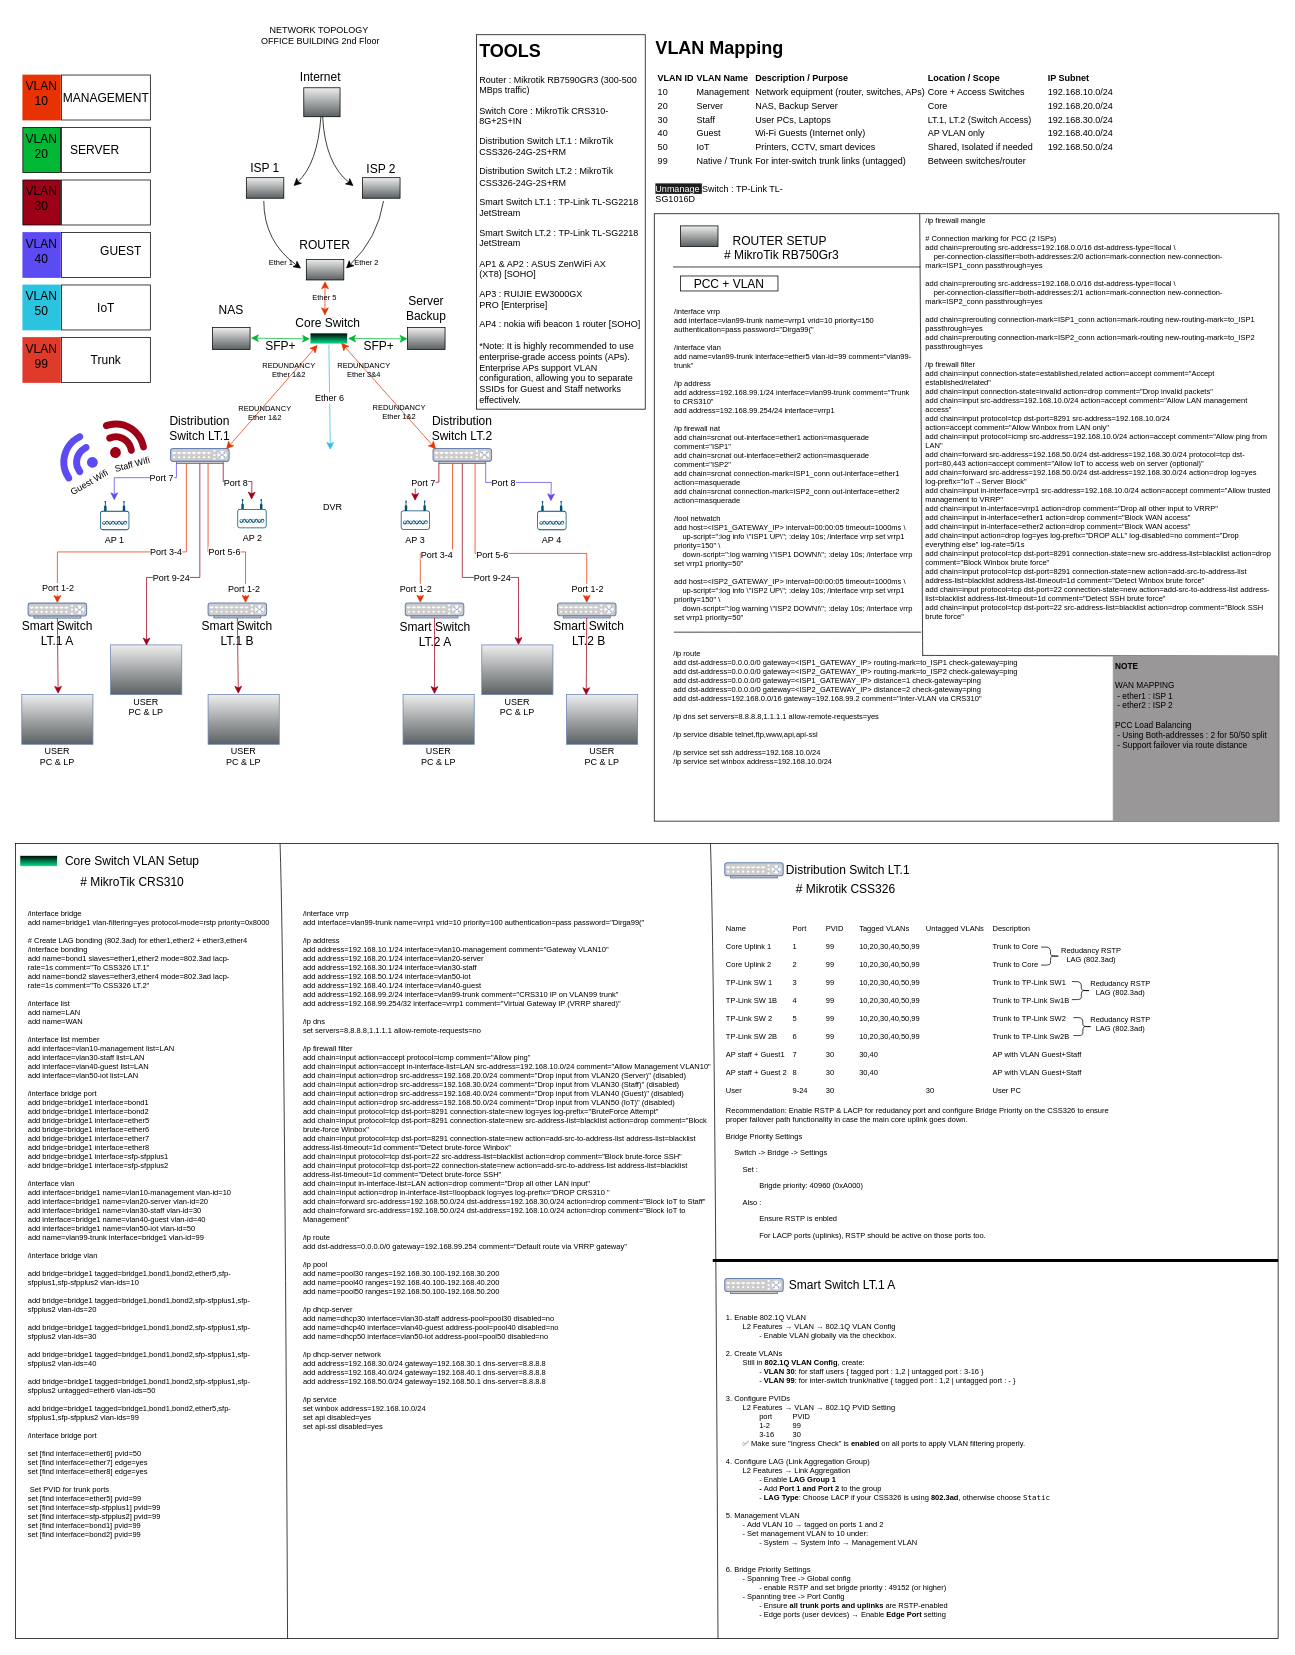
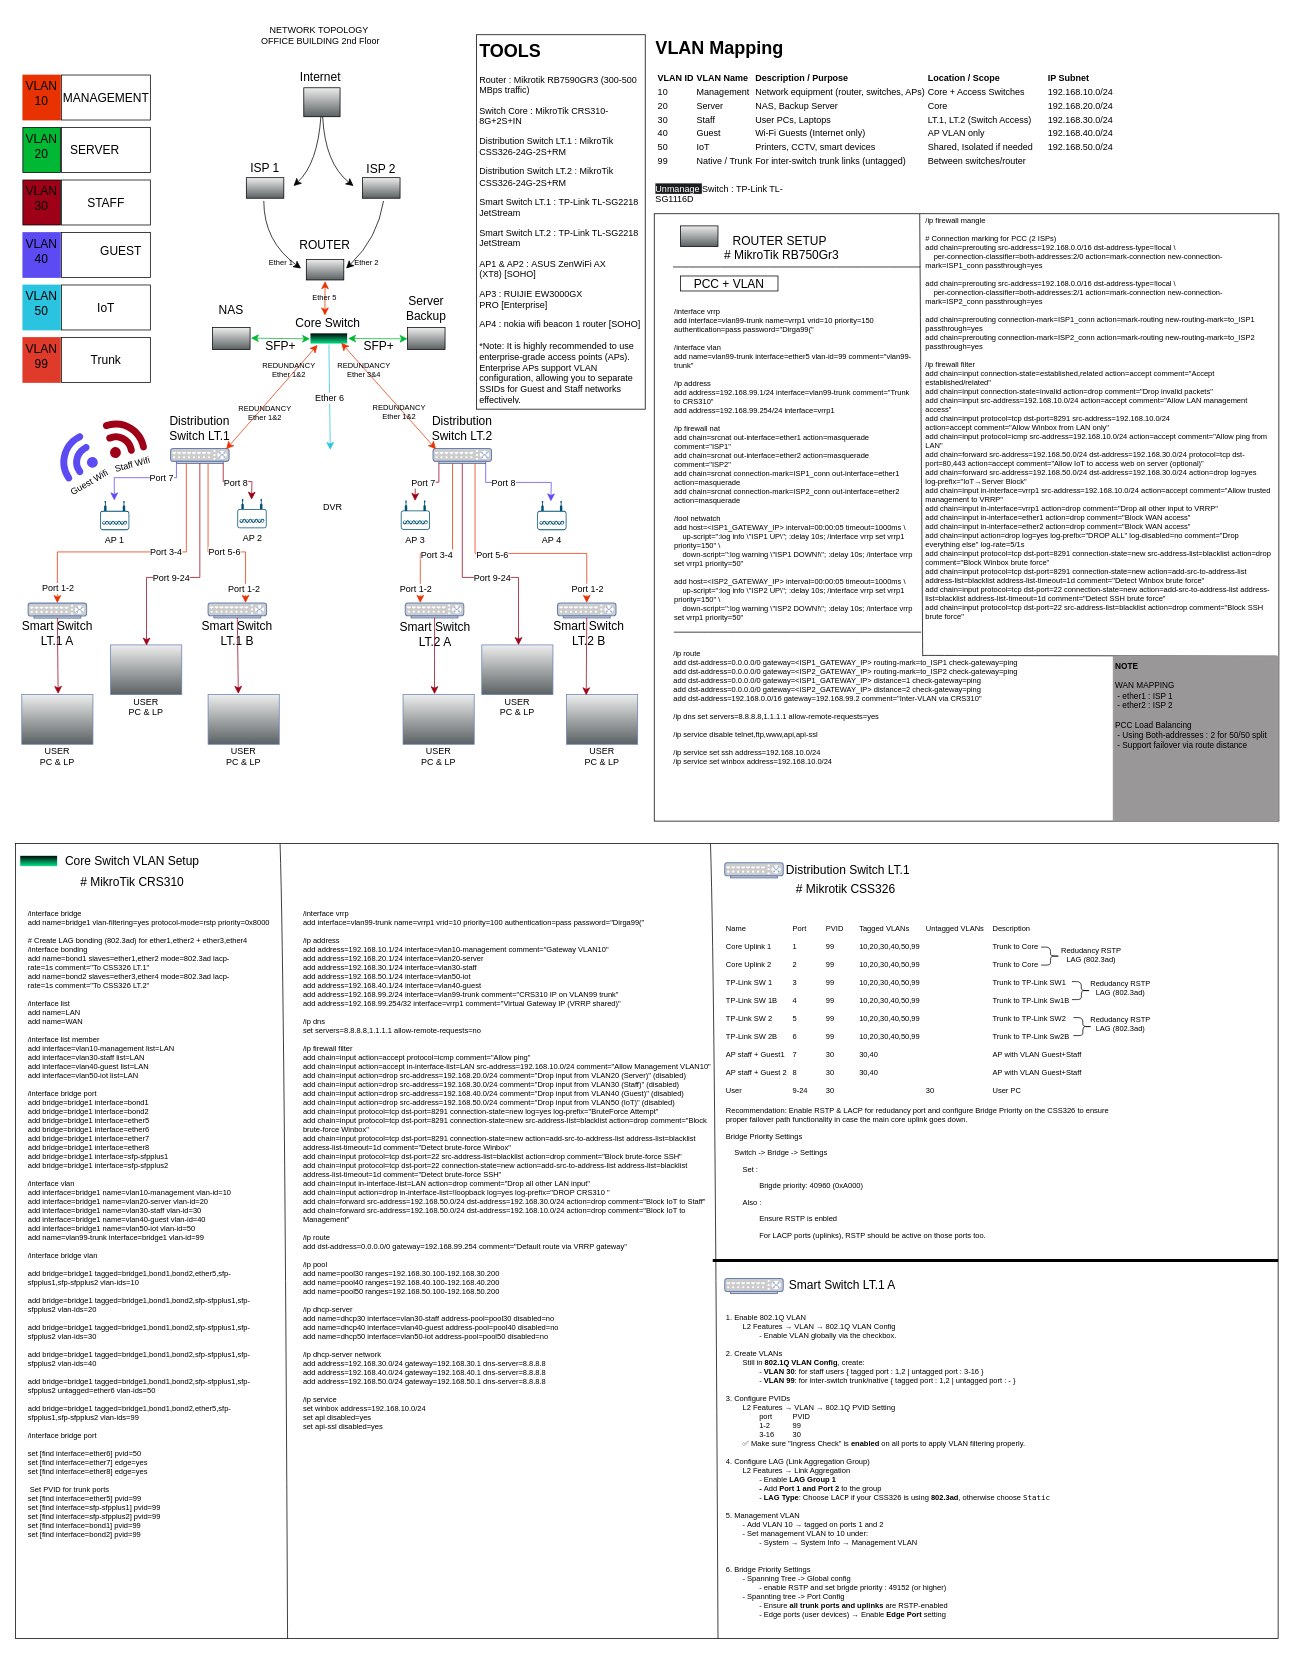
node "Unmanage Switch : TP-Link TL-SG1016D": label "Unmanage Switch : TP-Link TL-SG1016D" -> "Unmanage Switch : TP-Link TL-SG1116D"
node "STAFF": added
